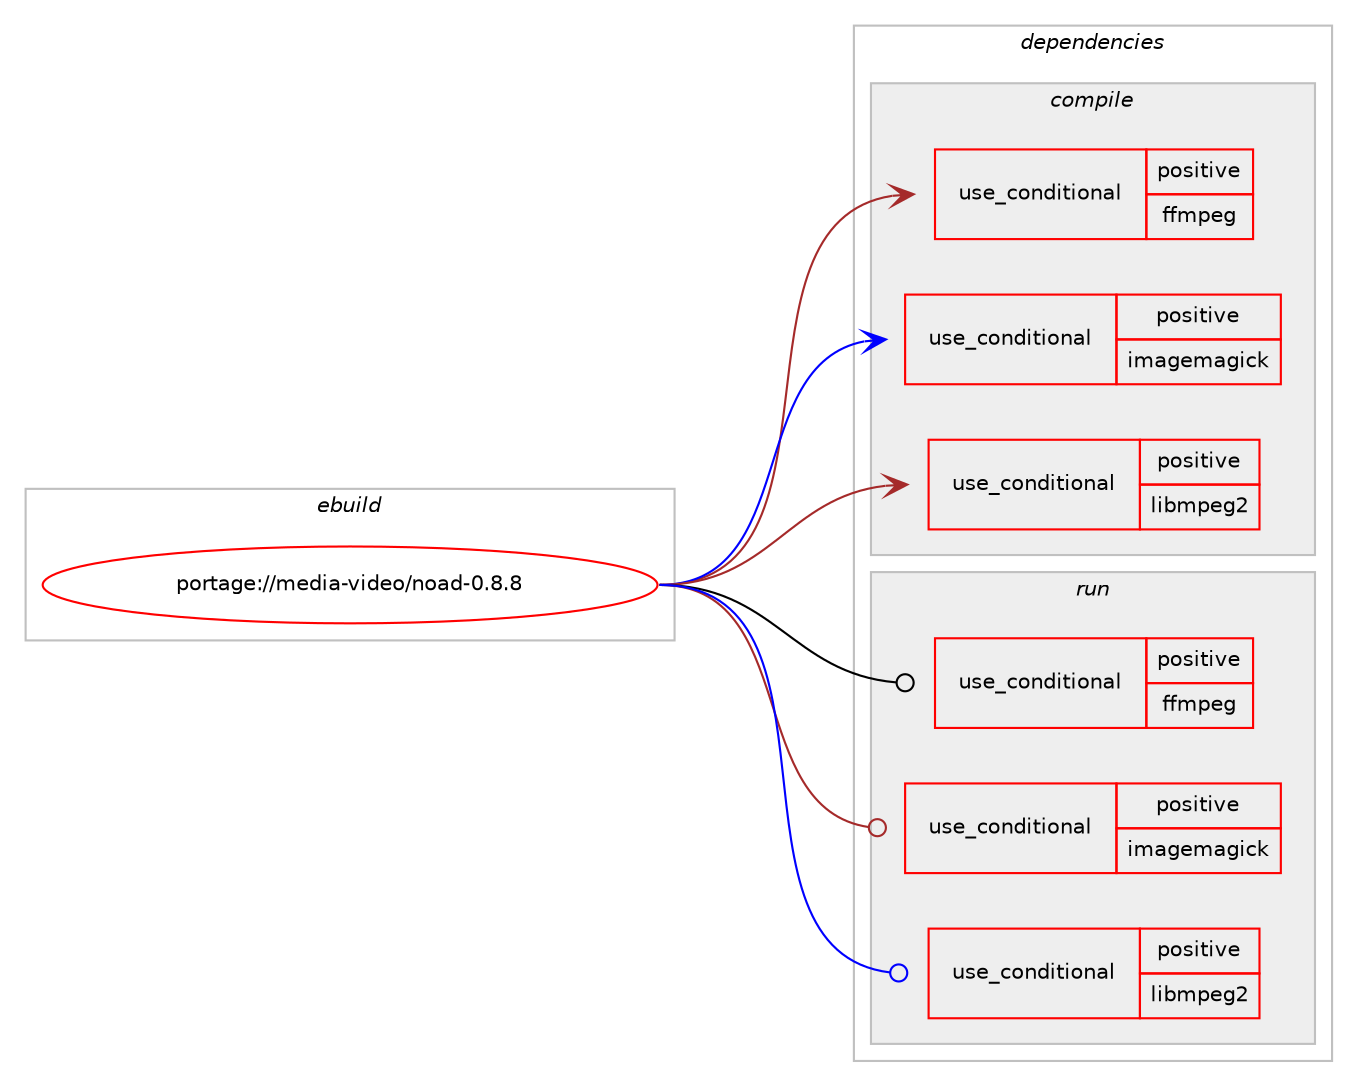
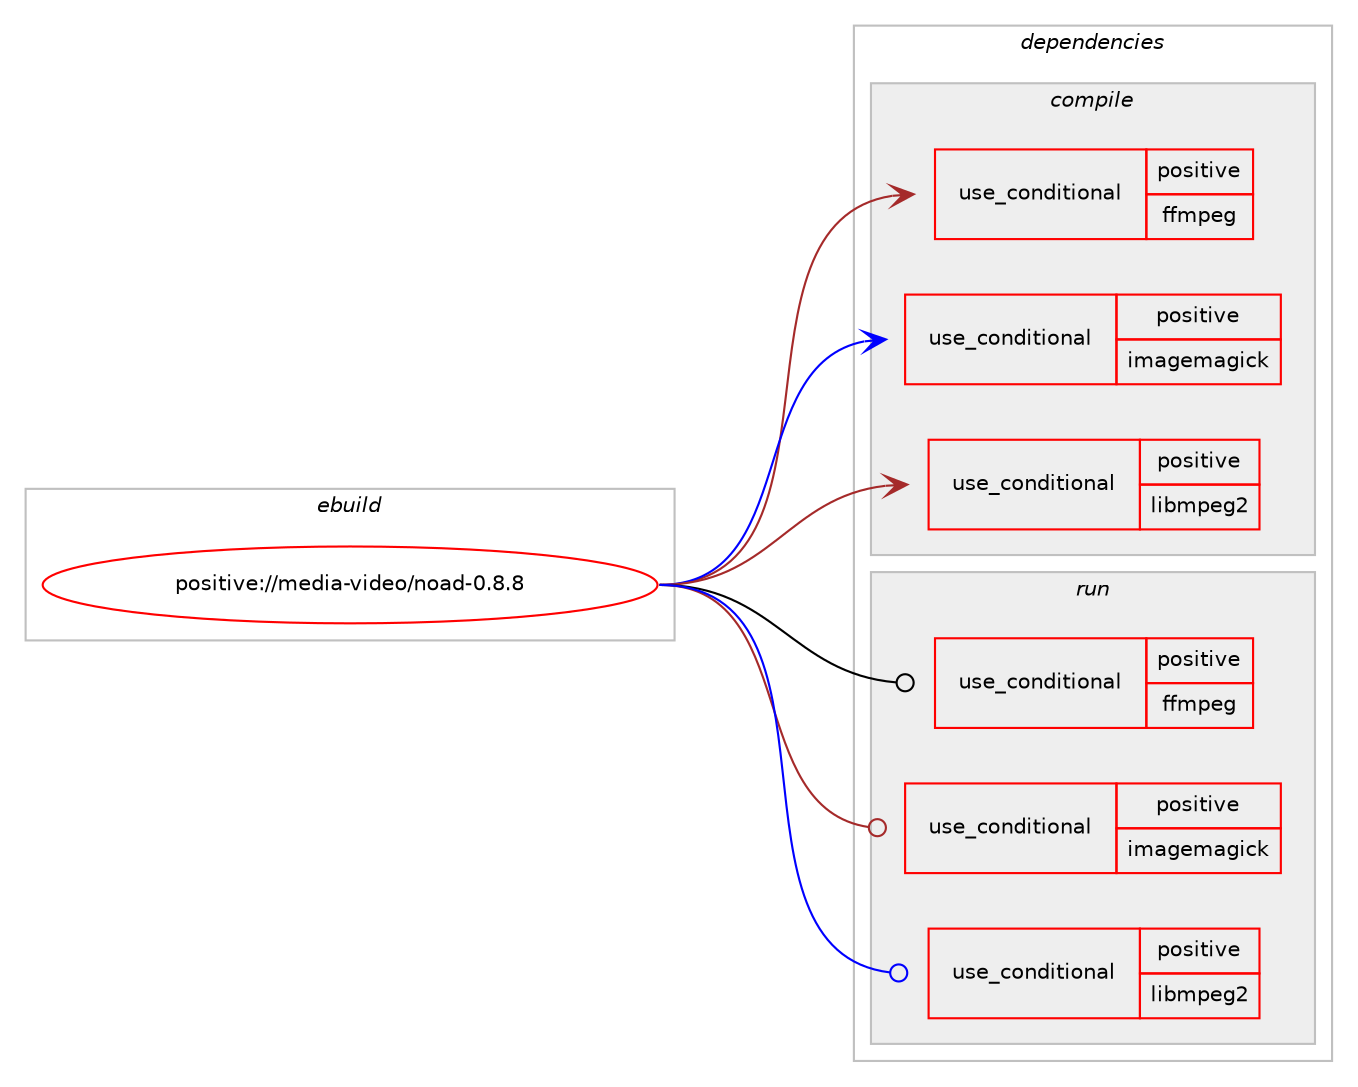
node "portage://media-video/noad-0.8.8": label "portage://media-video/noad-0.8.8" -> "positive://media-video/noad-0.8.8"
